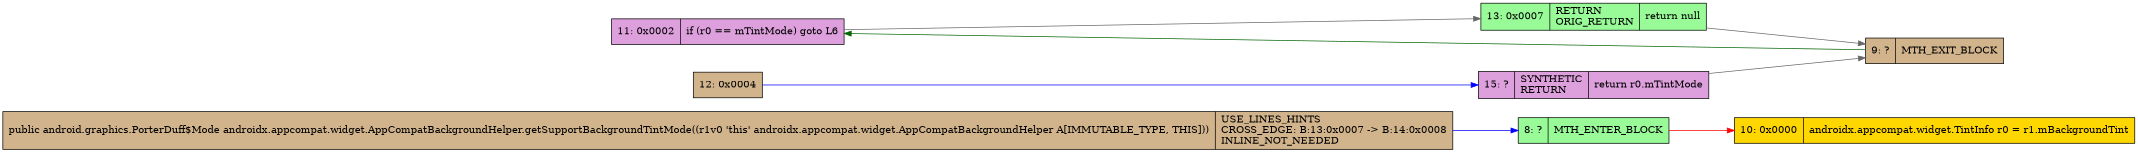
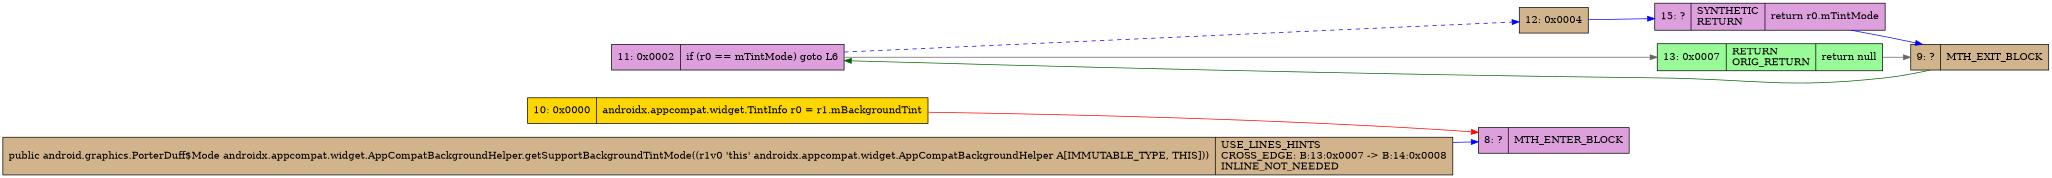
edge "11: 0x0002" -> "12: 0x0004": added
edge "15: ?" -> "9: ?": color gray40 -> blue
node "8: ?": fillcolor palegreen -> plum
edge "8: ?" -> "10: 0x0000": reversed
